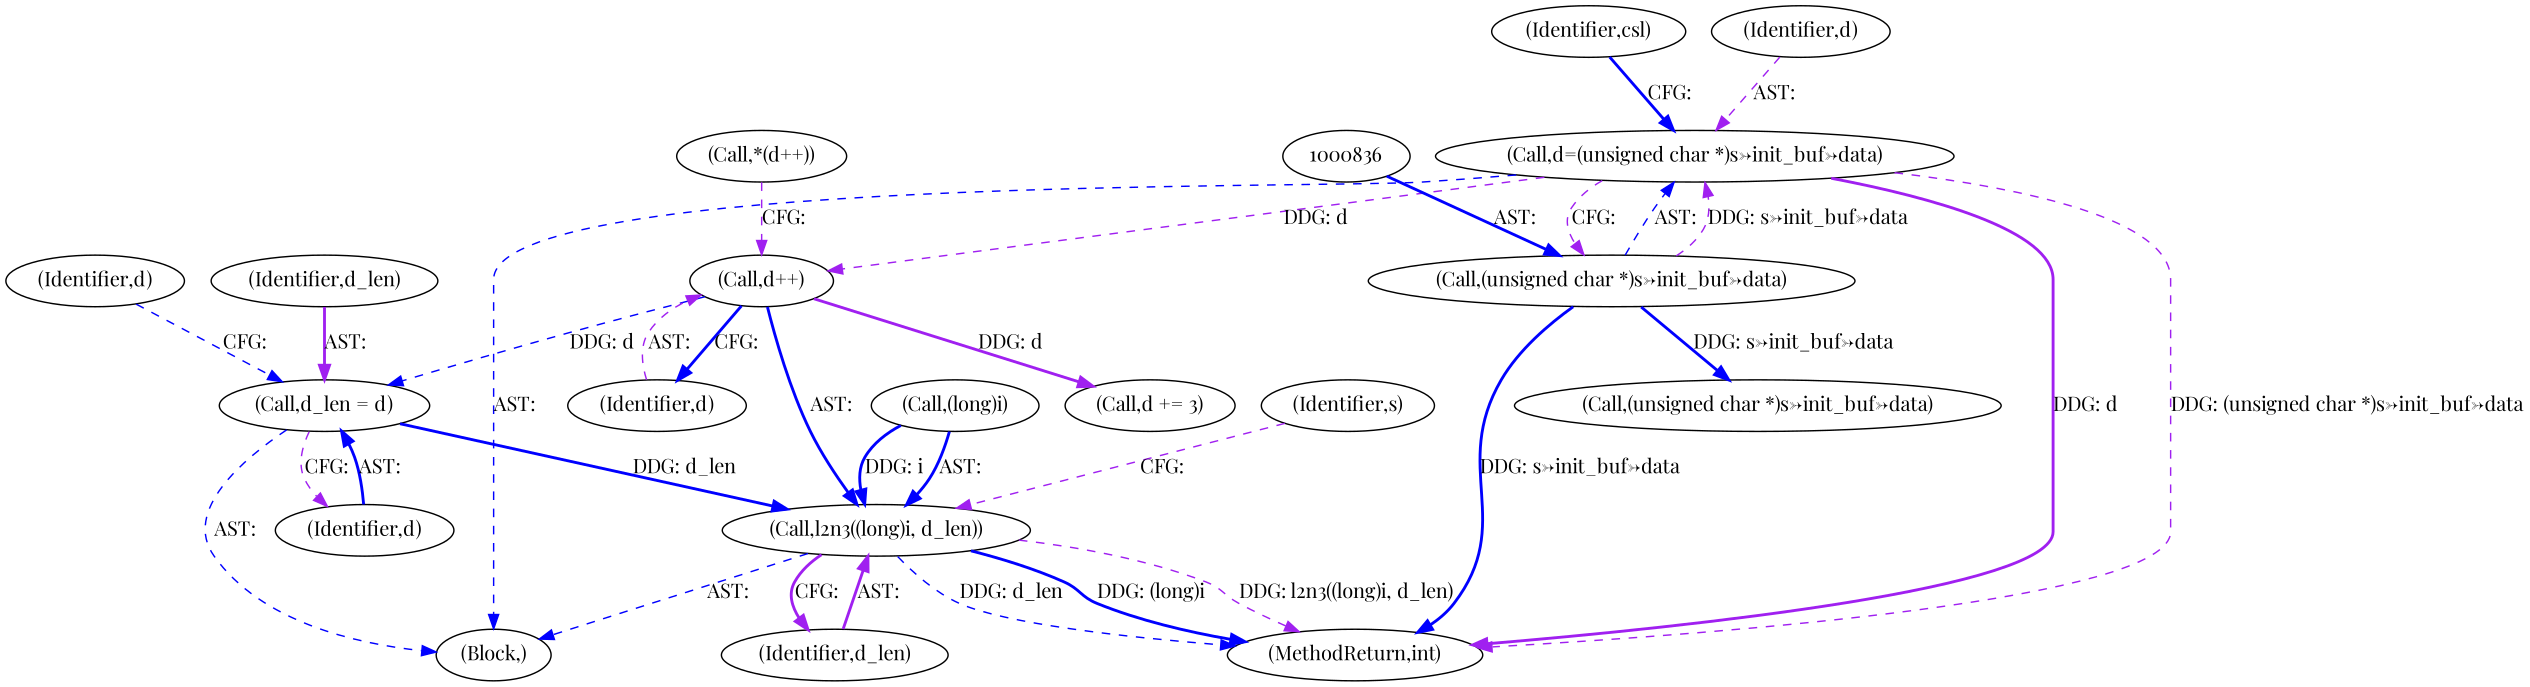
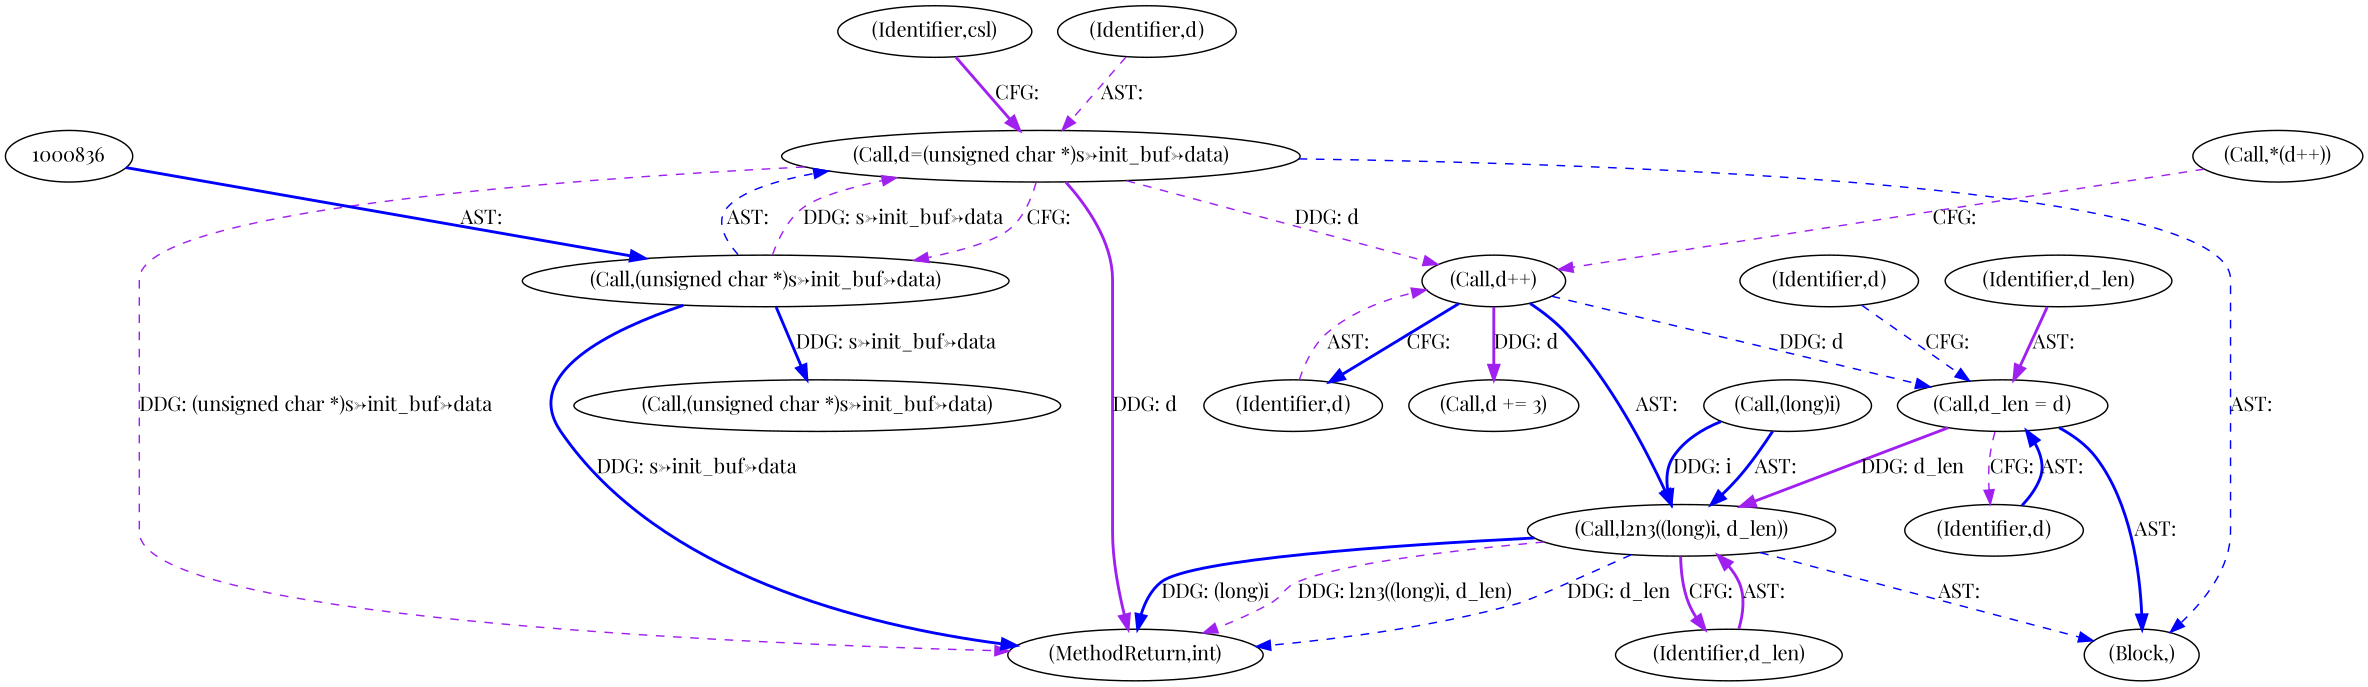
edge "(Identifier,csl)" -> "(Call,d=(unsigned char *)s->init_buf->data)": color blue -> purple
node "(Identifier,s)": removed
edge "(Call,d_len = d)" -> "(Call,l2n3((long)i, d_len))": color blue -> purple
edge "(Call,d_len = d)" -> "(Block,)": style dashed -> bold
